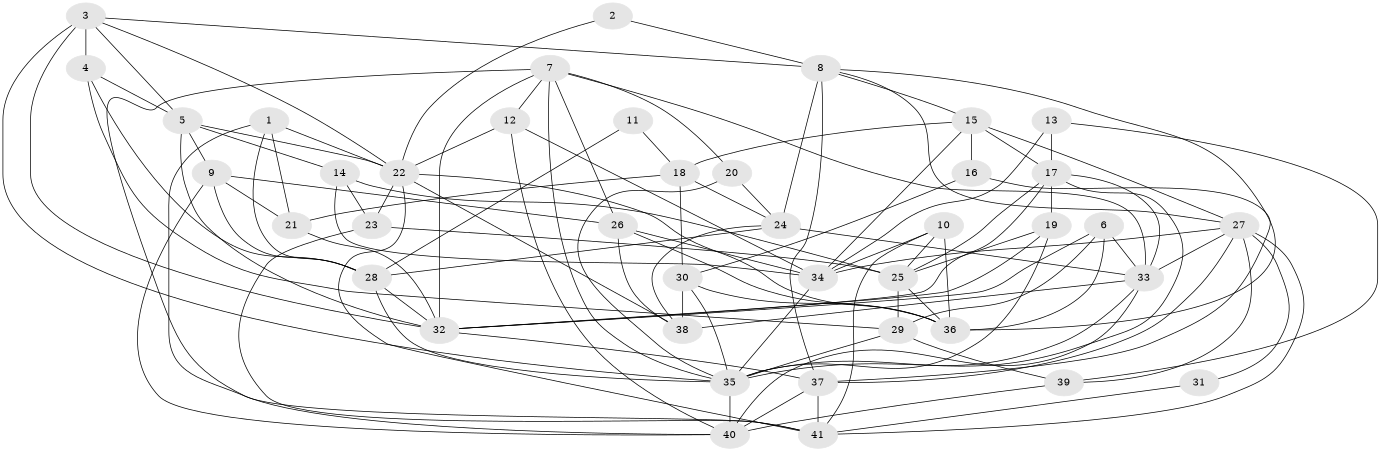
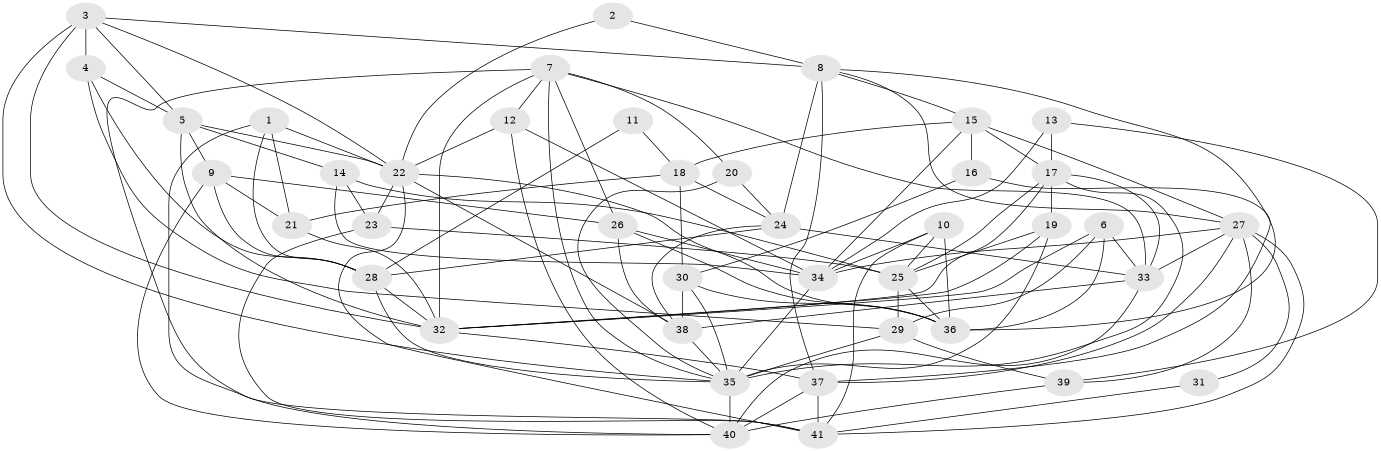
edge "33" -- "35": now "38" -- "35"
